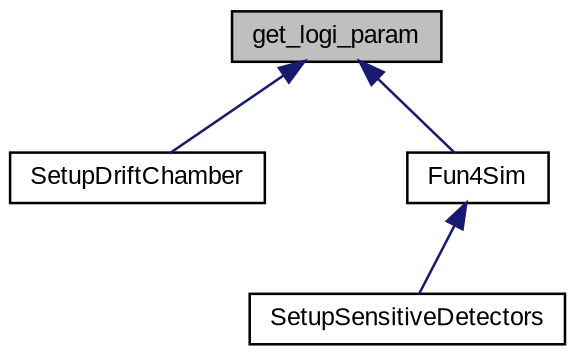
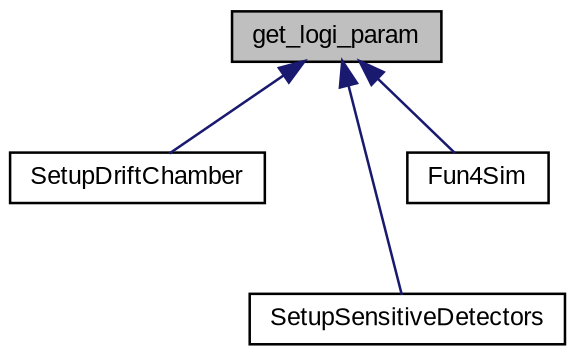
edge "SetupSensitiveDetectors" -> "Fun4Sim": now "SetupSensitiveDetectors" -> "get_logi_param"
